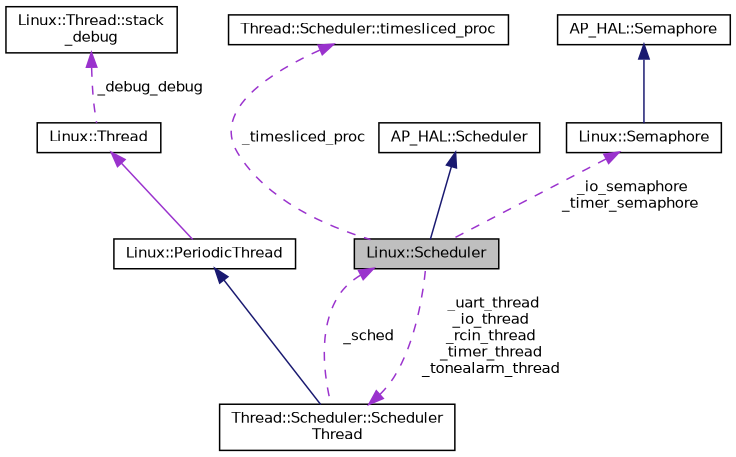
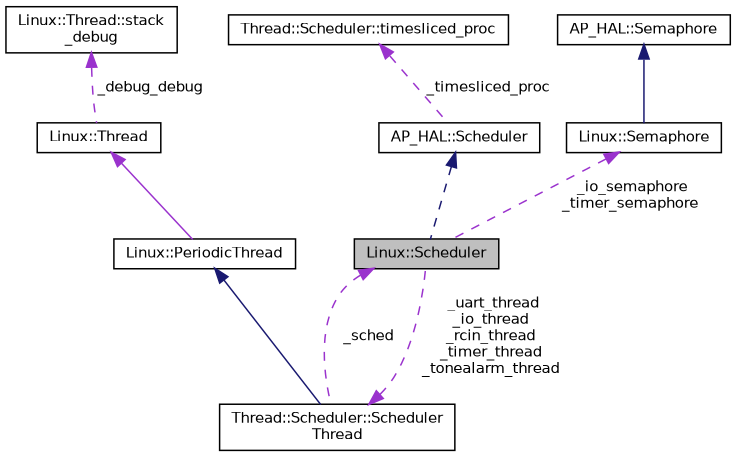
edge "Linux::Scheduler" -> "Thread::Scheduler::timesliced_proc": now "AP_HAL::Scheduler" -> "Thread::Scheduler::timesliced_proc"
edge "Linux::Scheduler" -> "AP_HAL::Scheduler": style solid -> dashed
